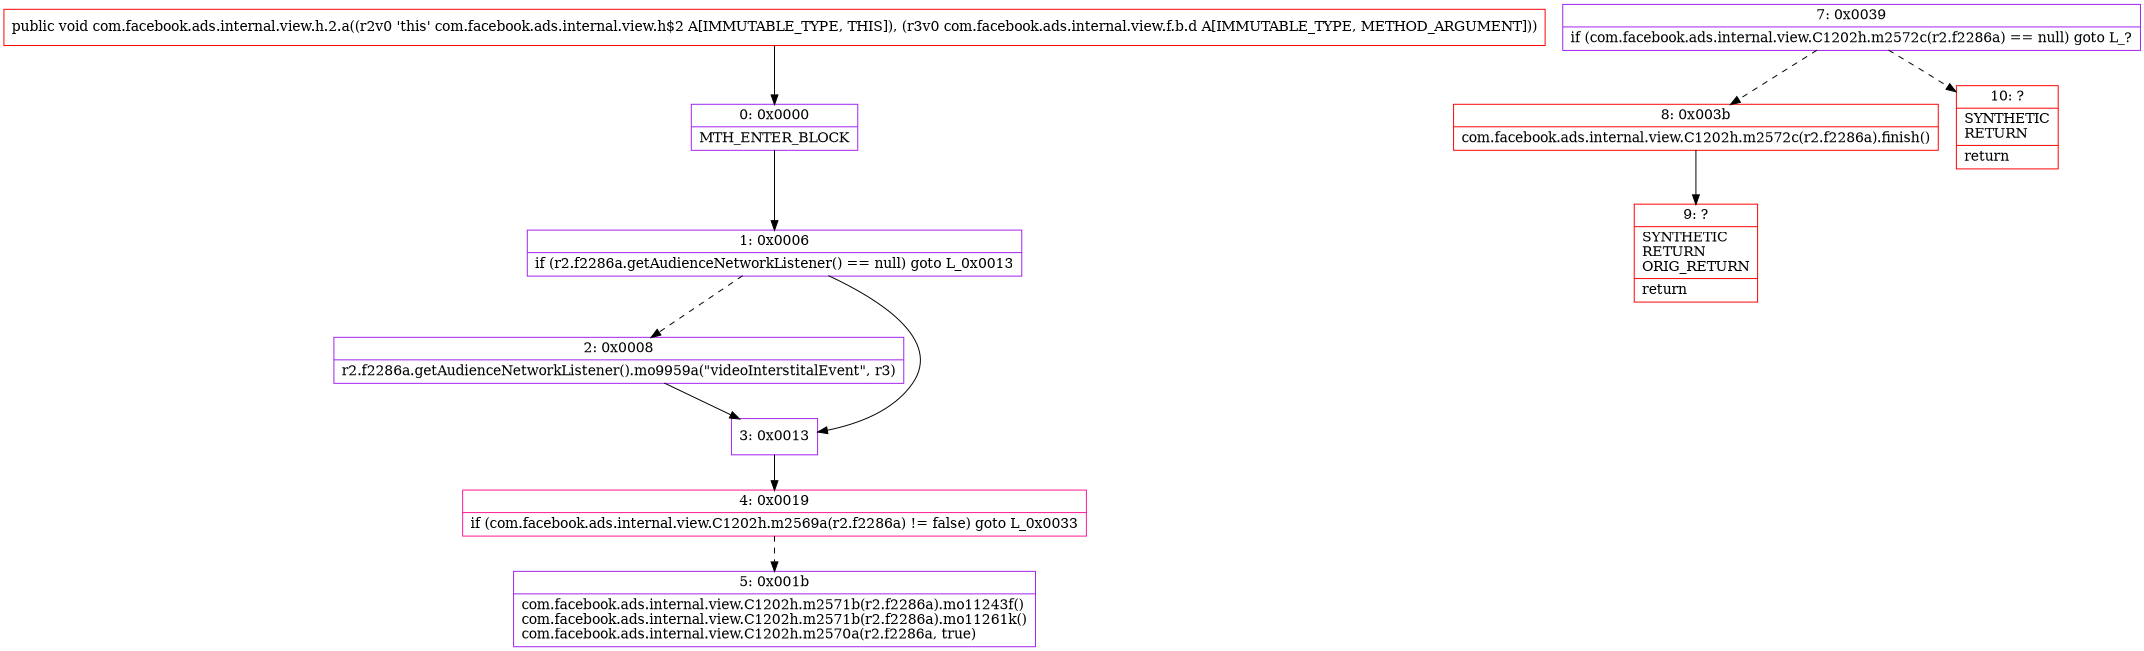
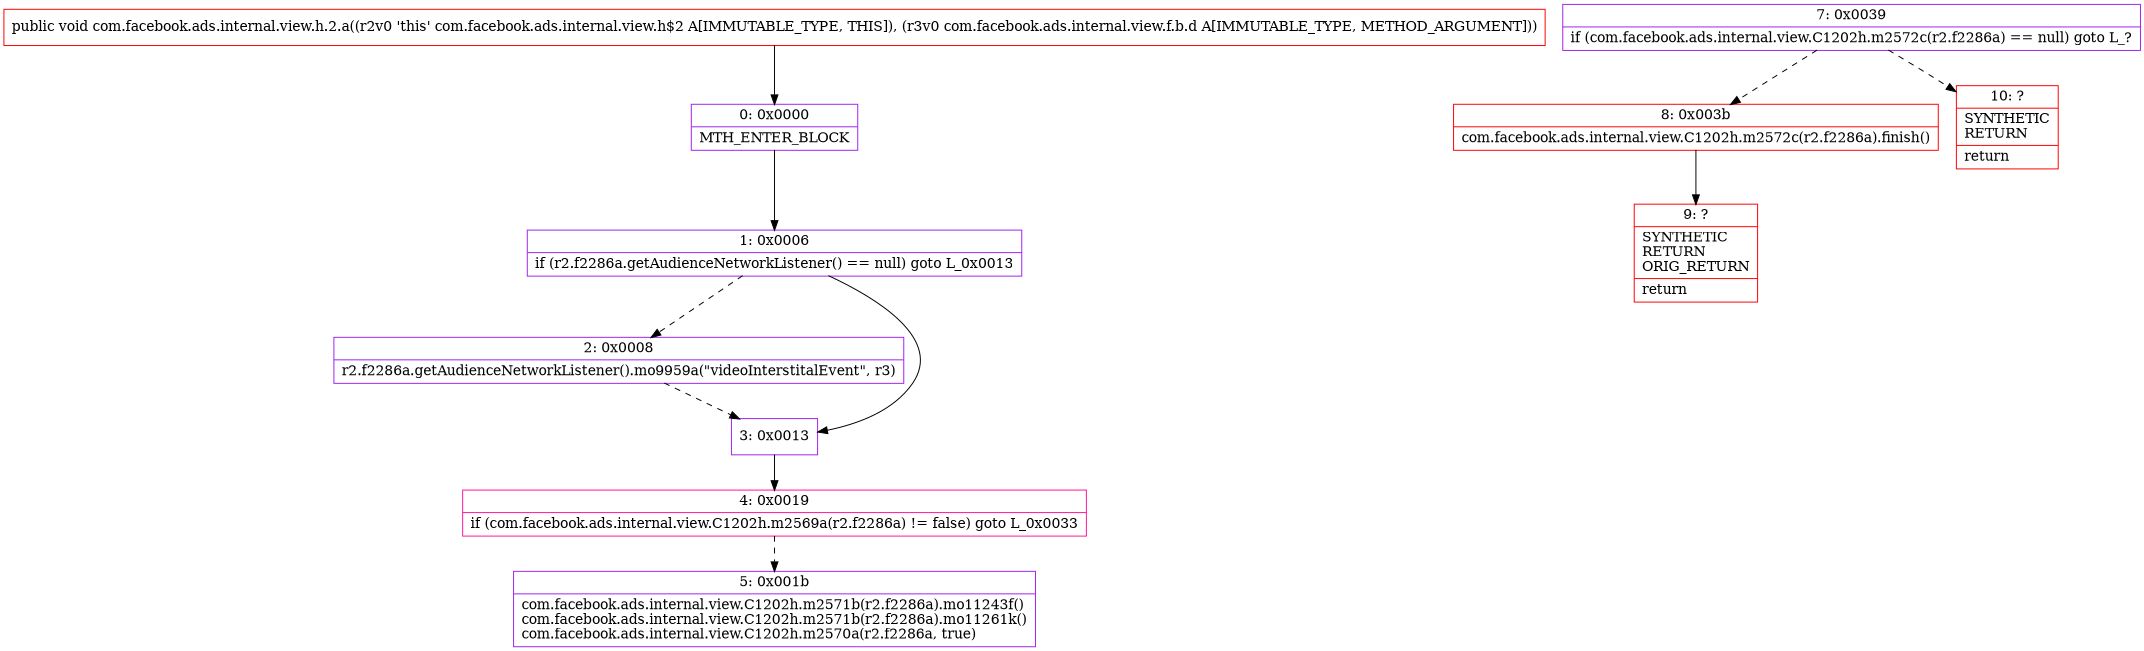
edge "2: 0x0008" -> "3: 0x0013": style solid -> dashed
